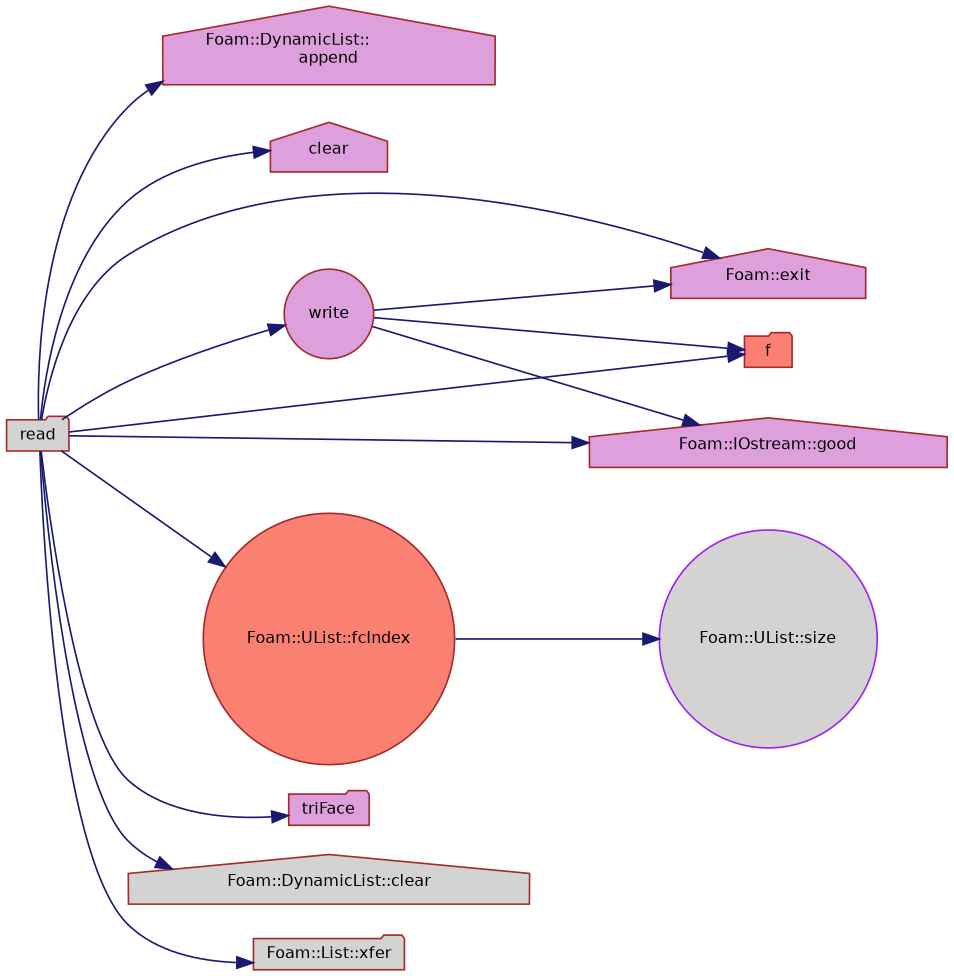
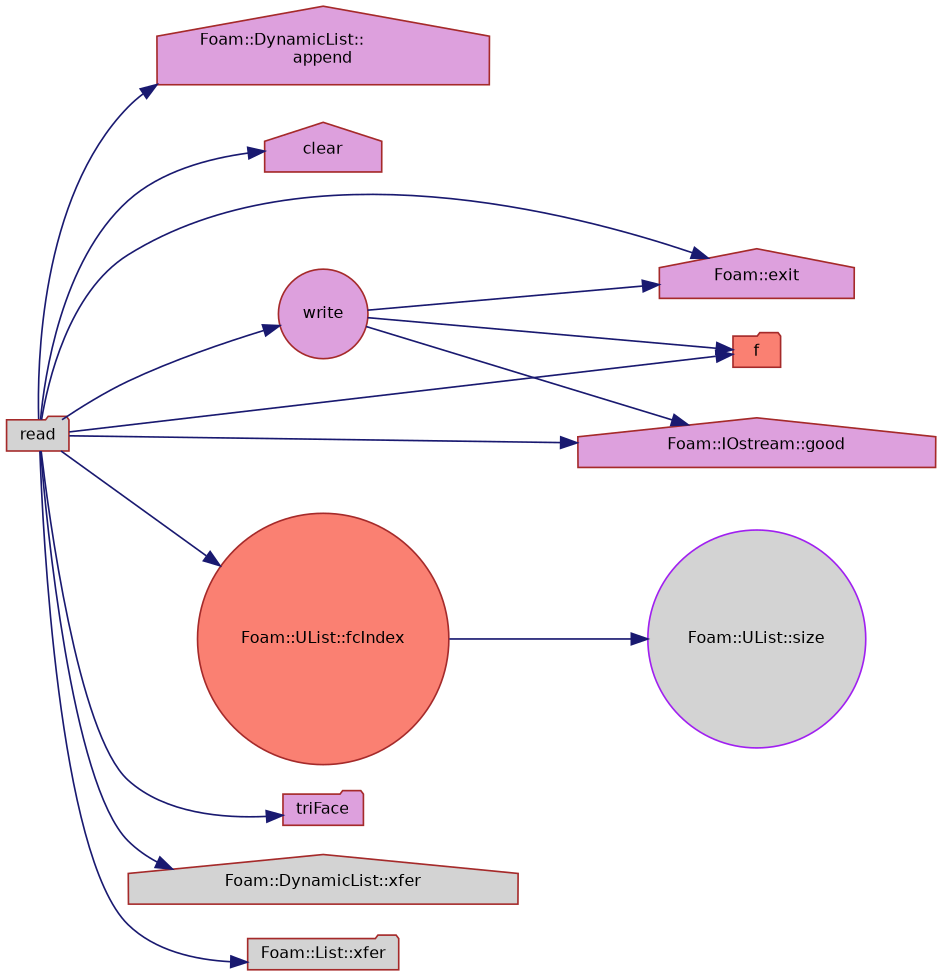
node "Foam::DynamicList::clear": label "Foam::DynamicList::clear" -> "Foam::DynamicList::xfer"
